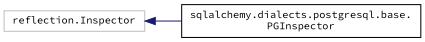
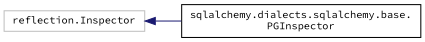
node "sqlalchemy.dialects.postgresql.base. PGInspector": label "sqlalchemy.dialects.postgresql.base. PGInspector" -> "sqlalchemy.dialects.sqlalchemy.base. PGInspector"
